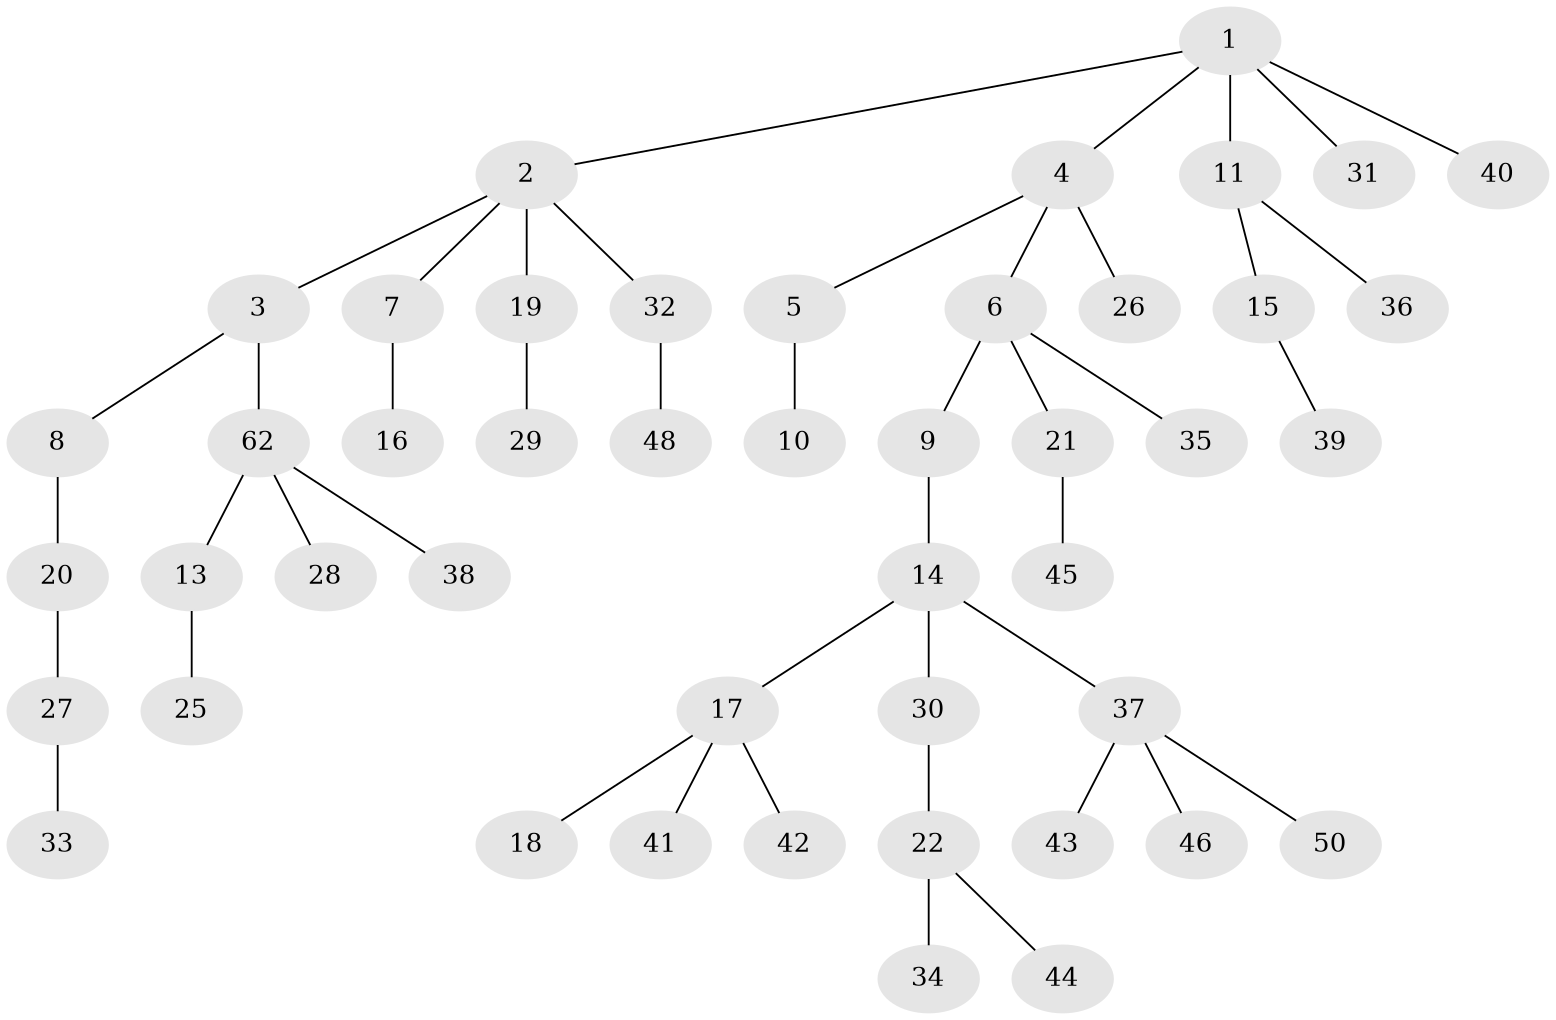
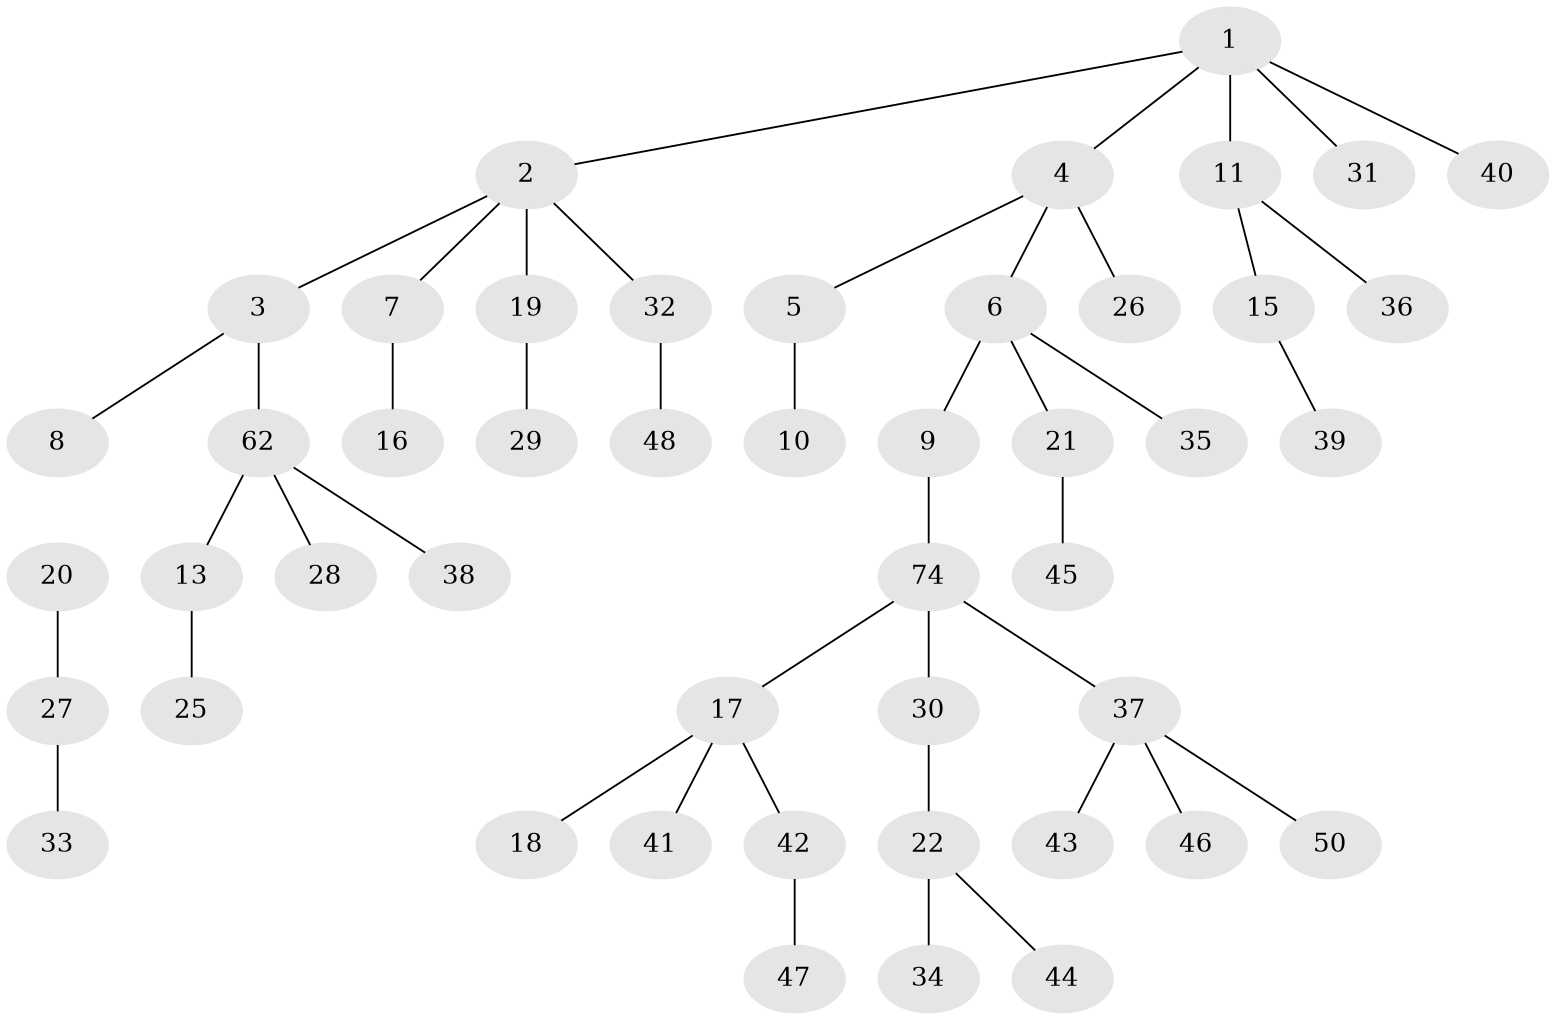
edge "8" -- "20": removed
node "14": label "14" -> "74"
node "47": added
